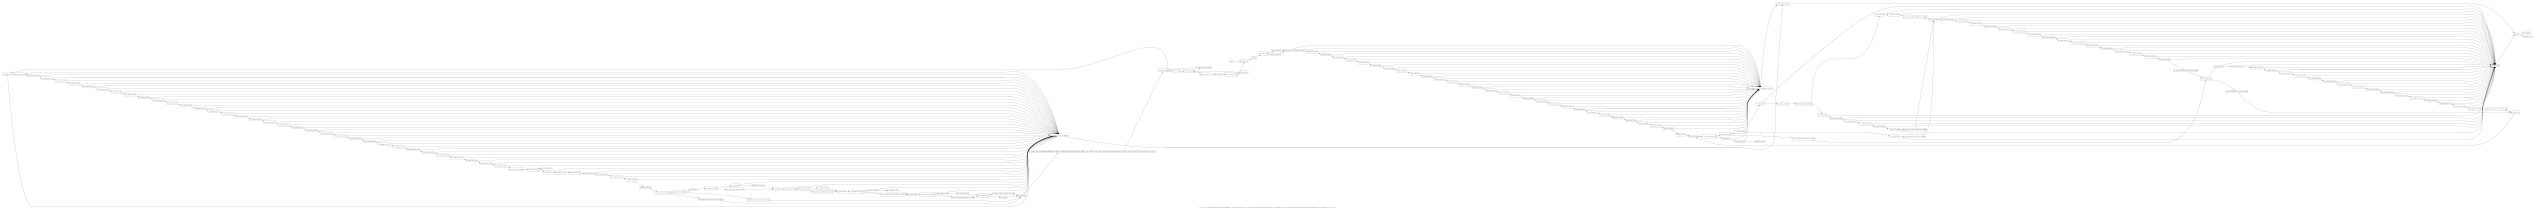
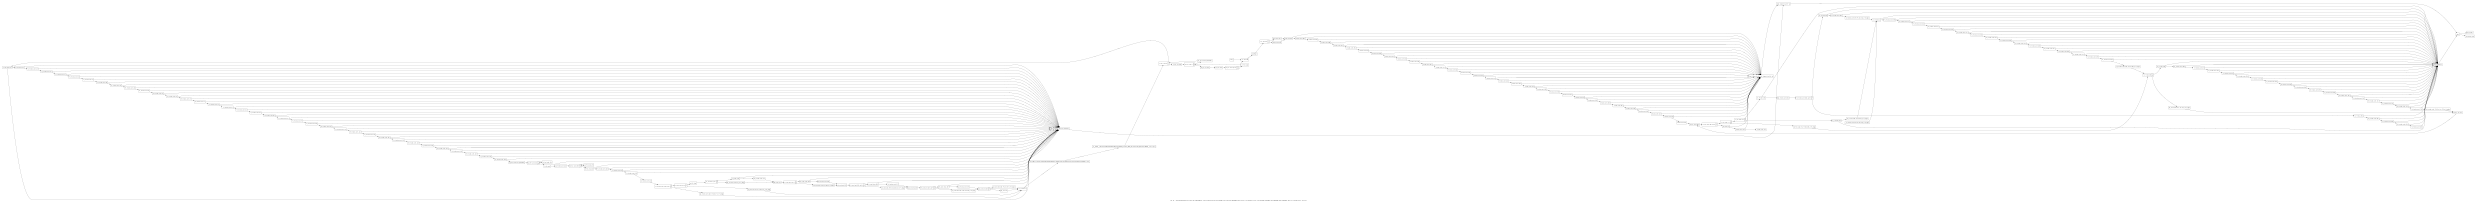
node "it_invoke.cont.604": removed
node "pd_for.body.192": added
